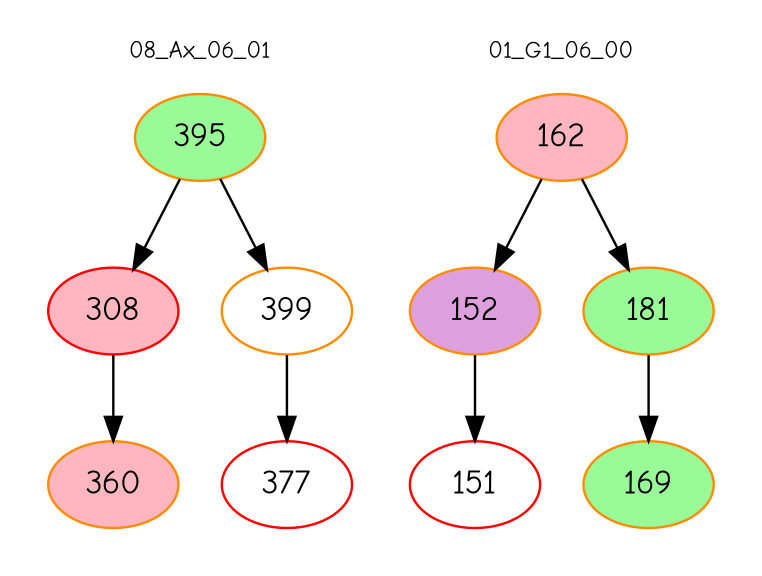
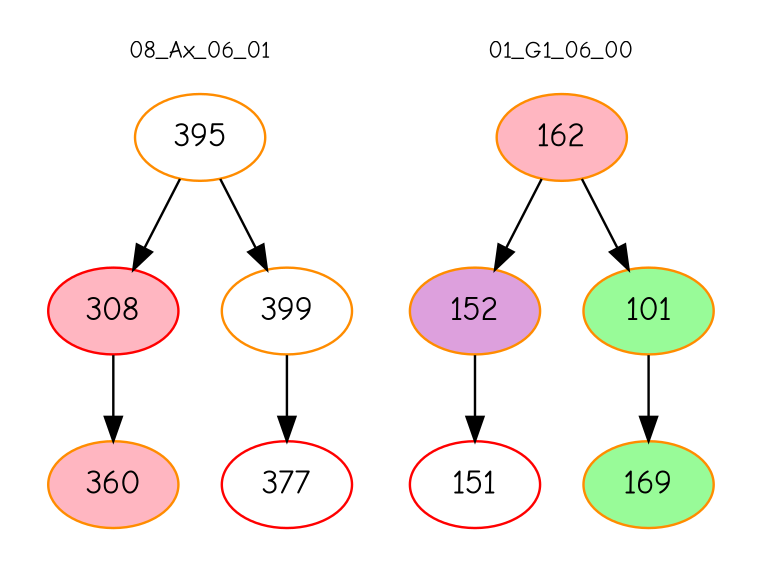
node "395": fillcolor palegreen -> white
node "181": label "181" -> "101"
